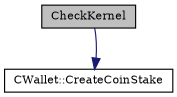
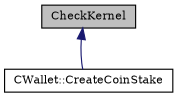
edge "CheckKernel" -> "CWallet::CreateCoinStake": reversed
